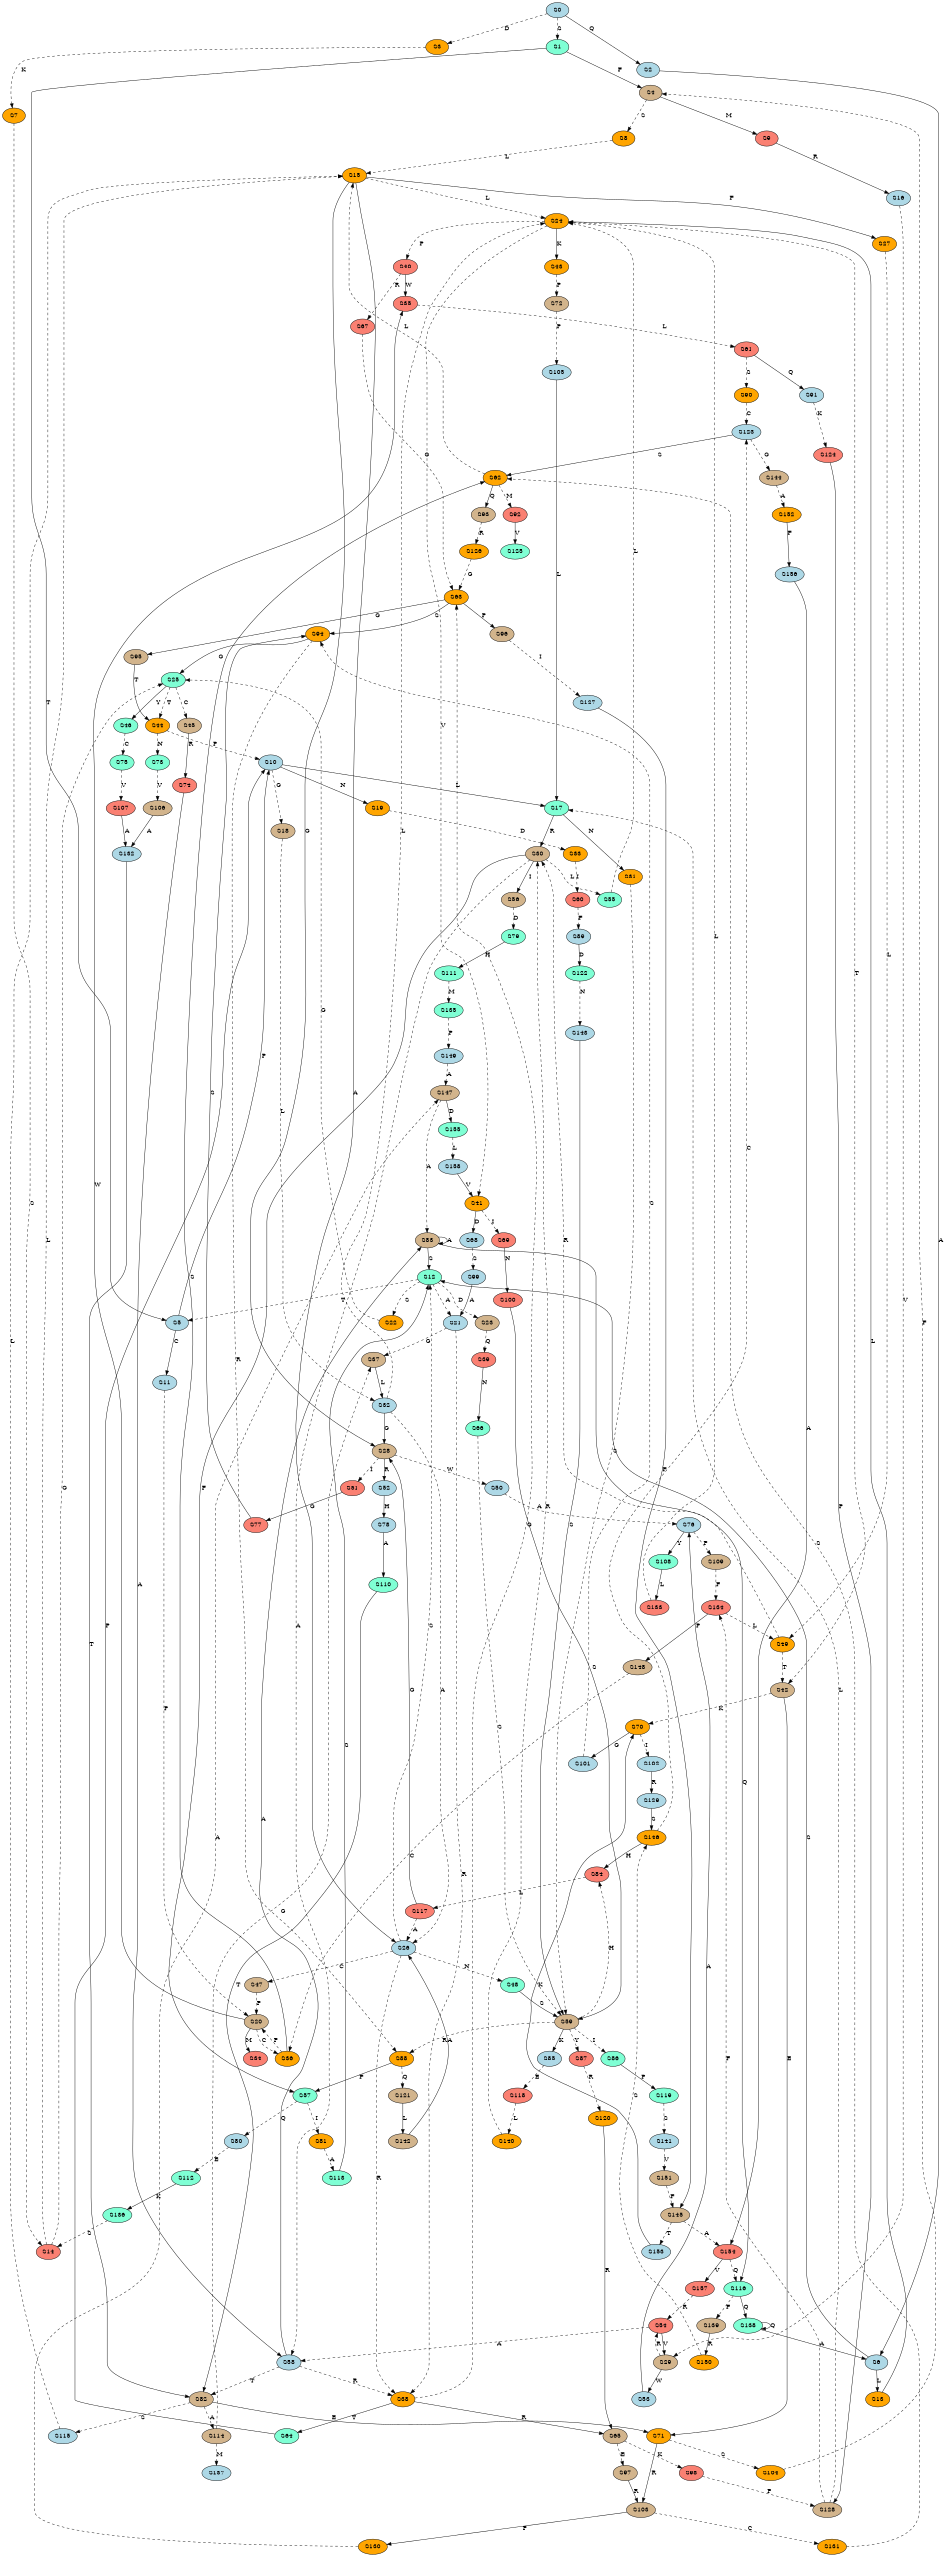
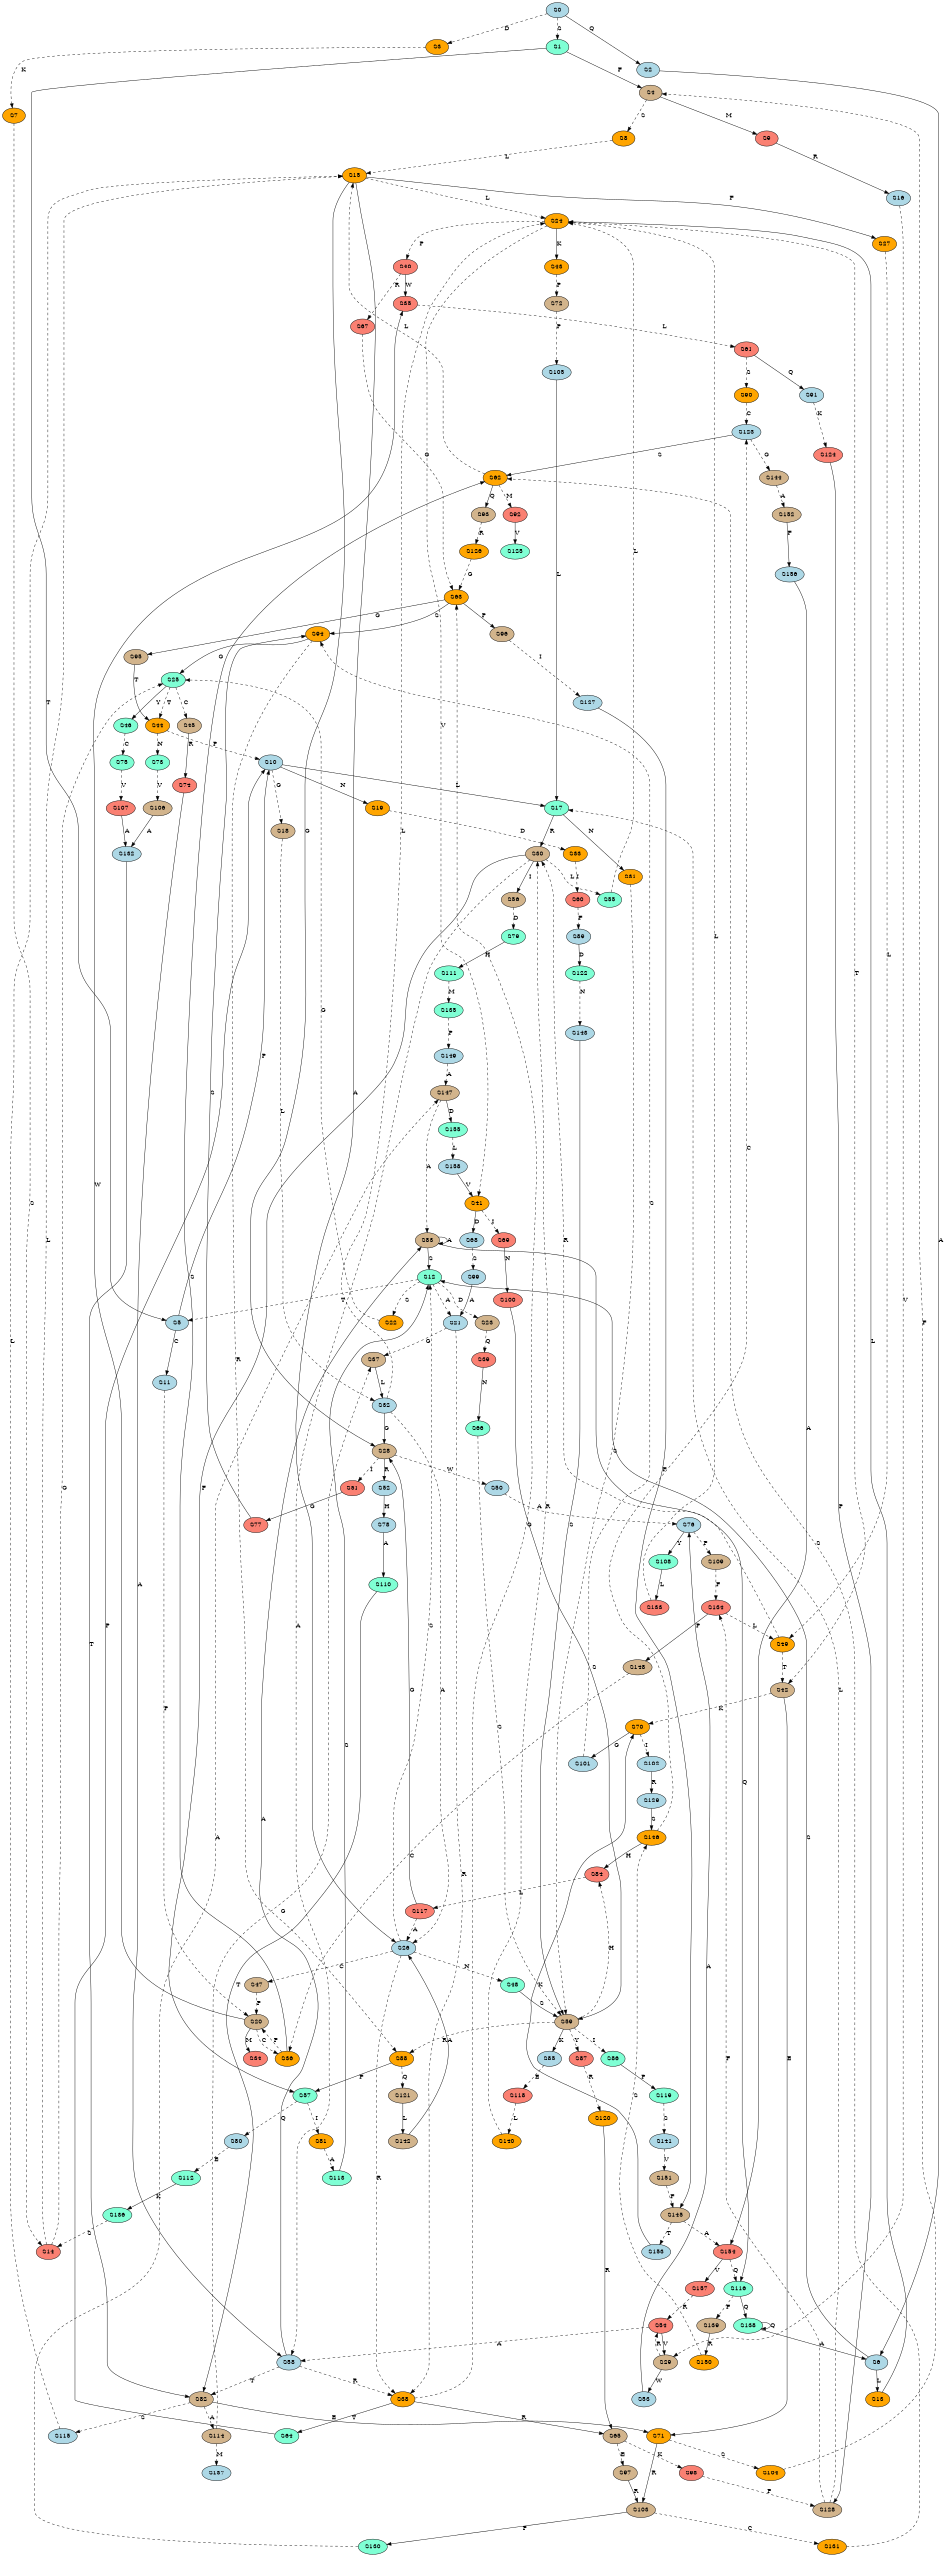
node "S152": fillcolor orange -> tan
node "S130": fillcolor orange -> aquamarine
